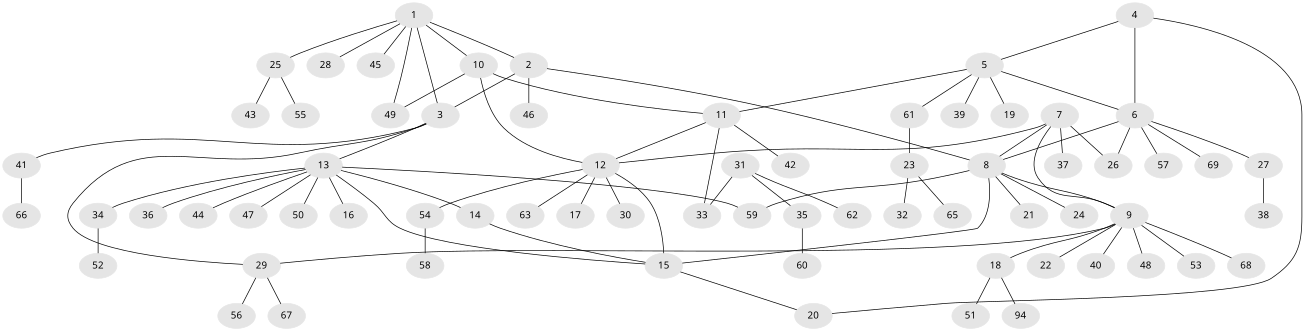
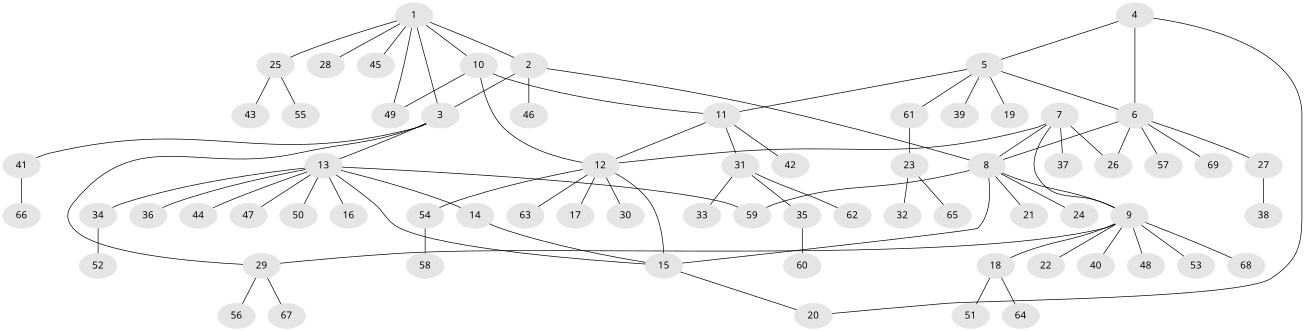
edge "11" -- "33": now "11" -- "31"
node "94": label "94" -> "64"
